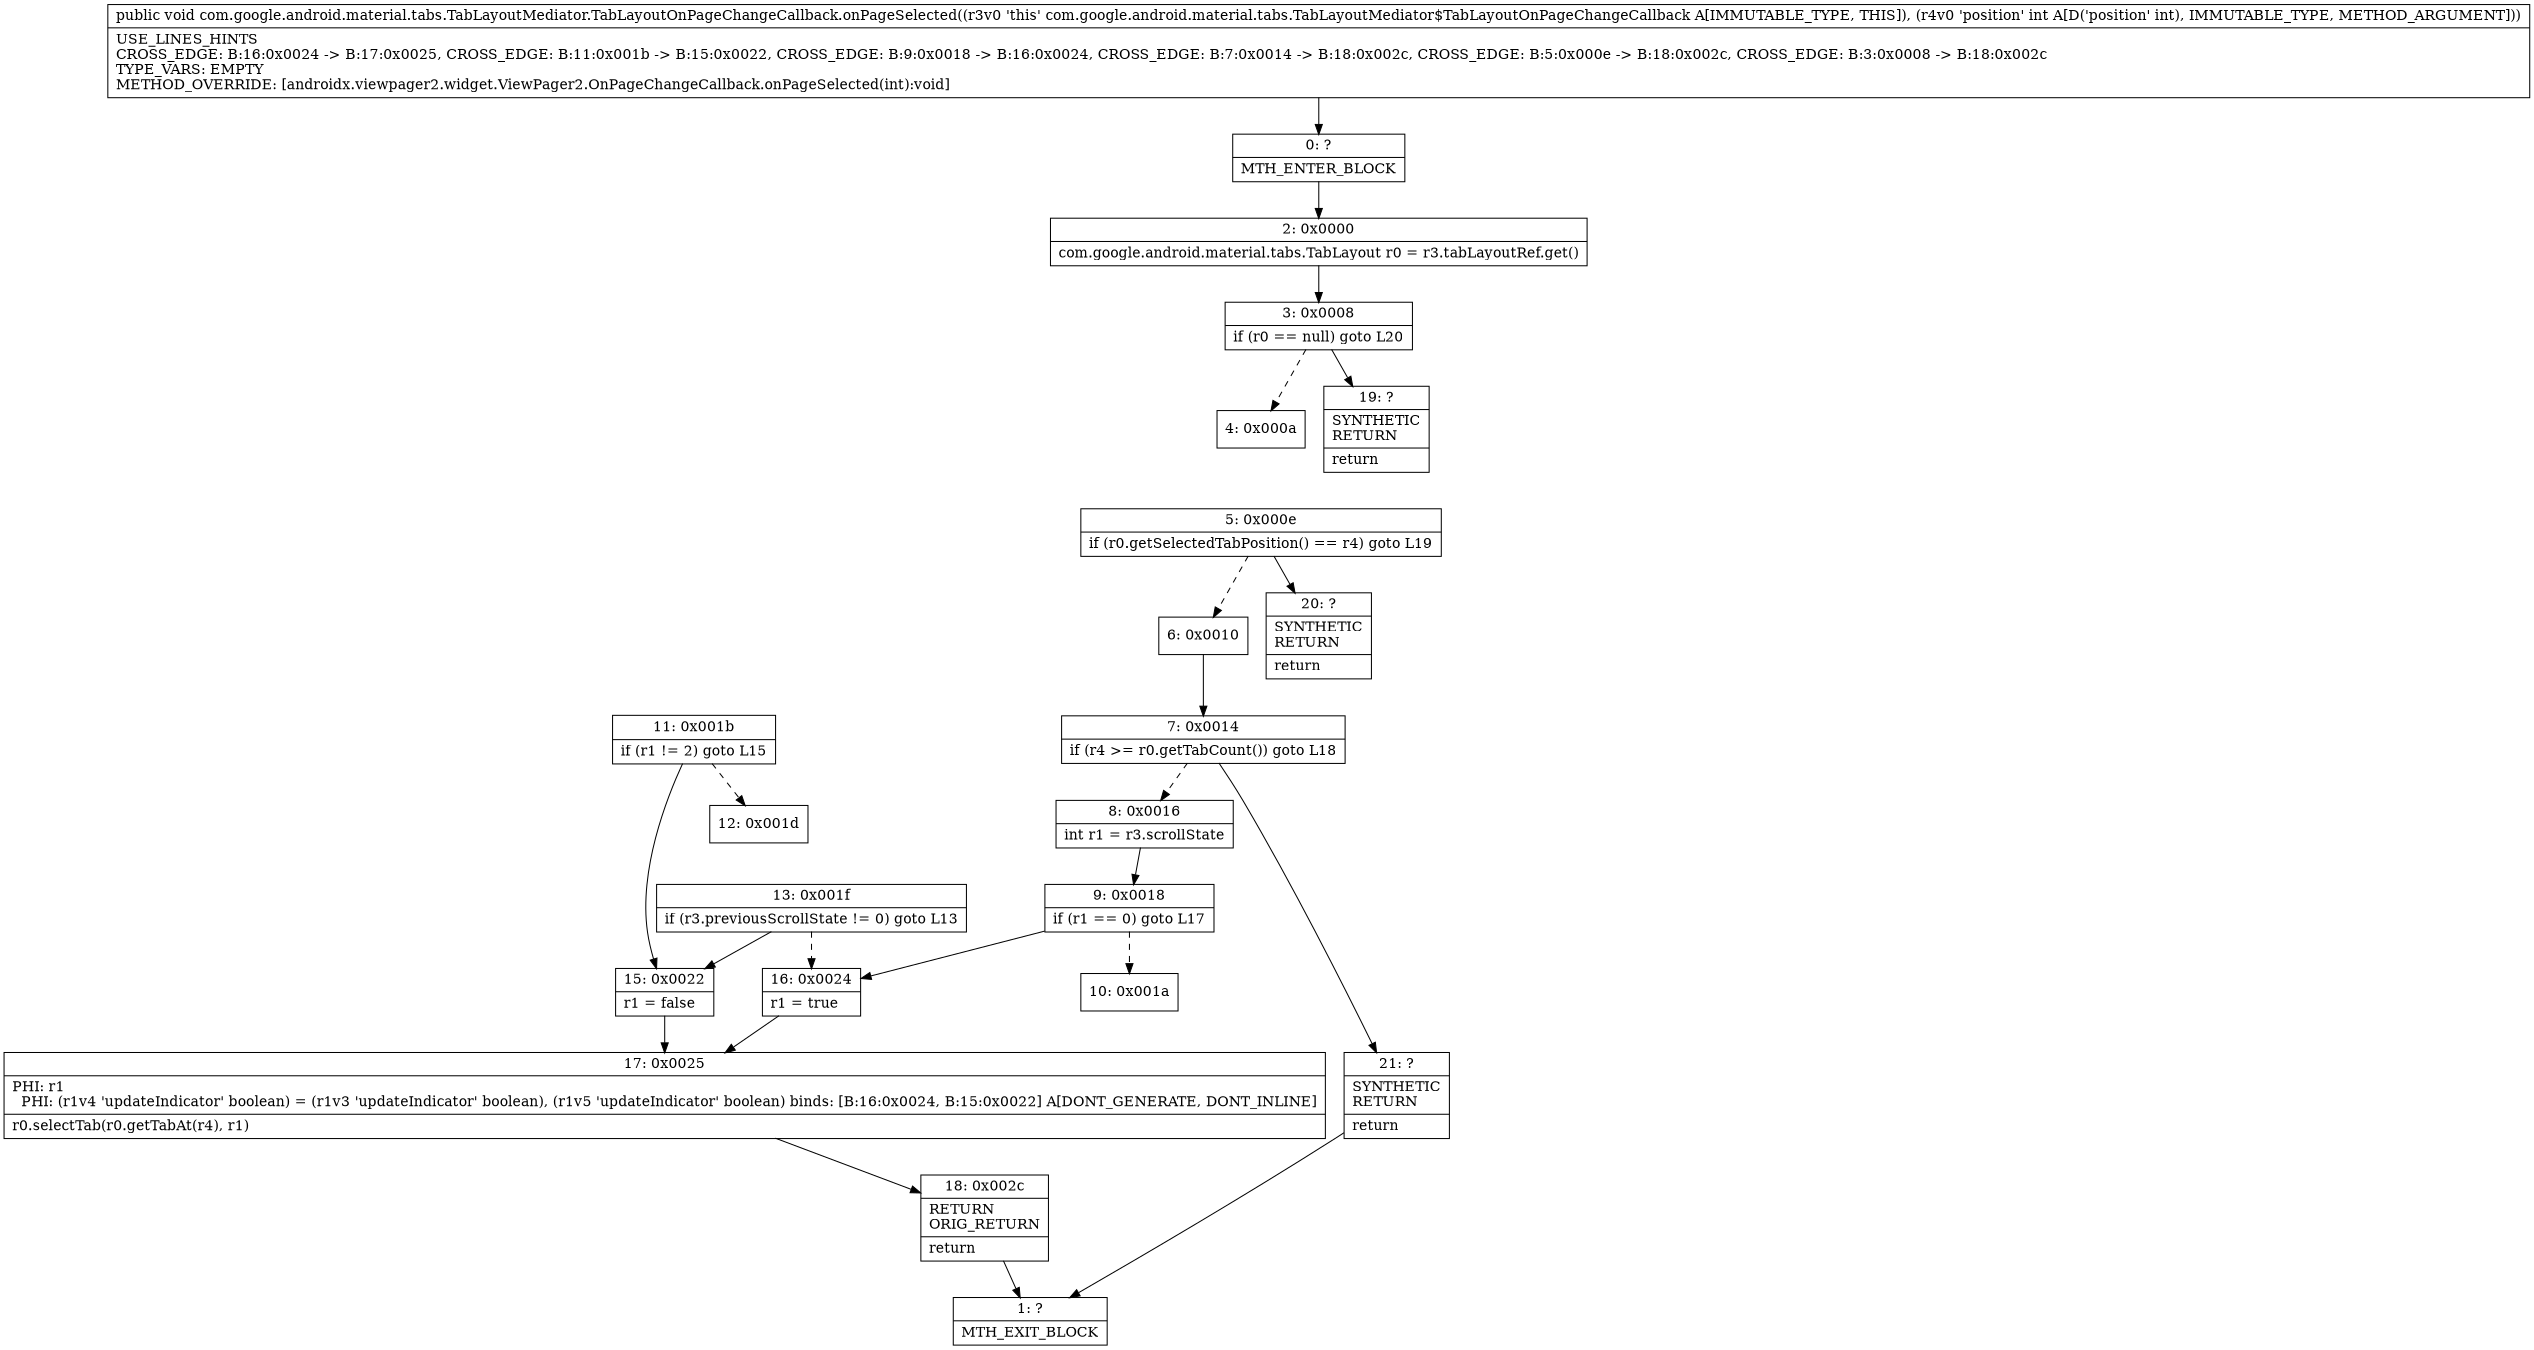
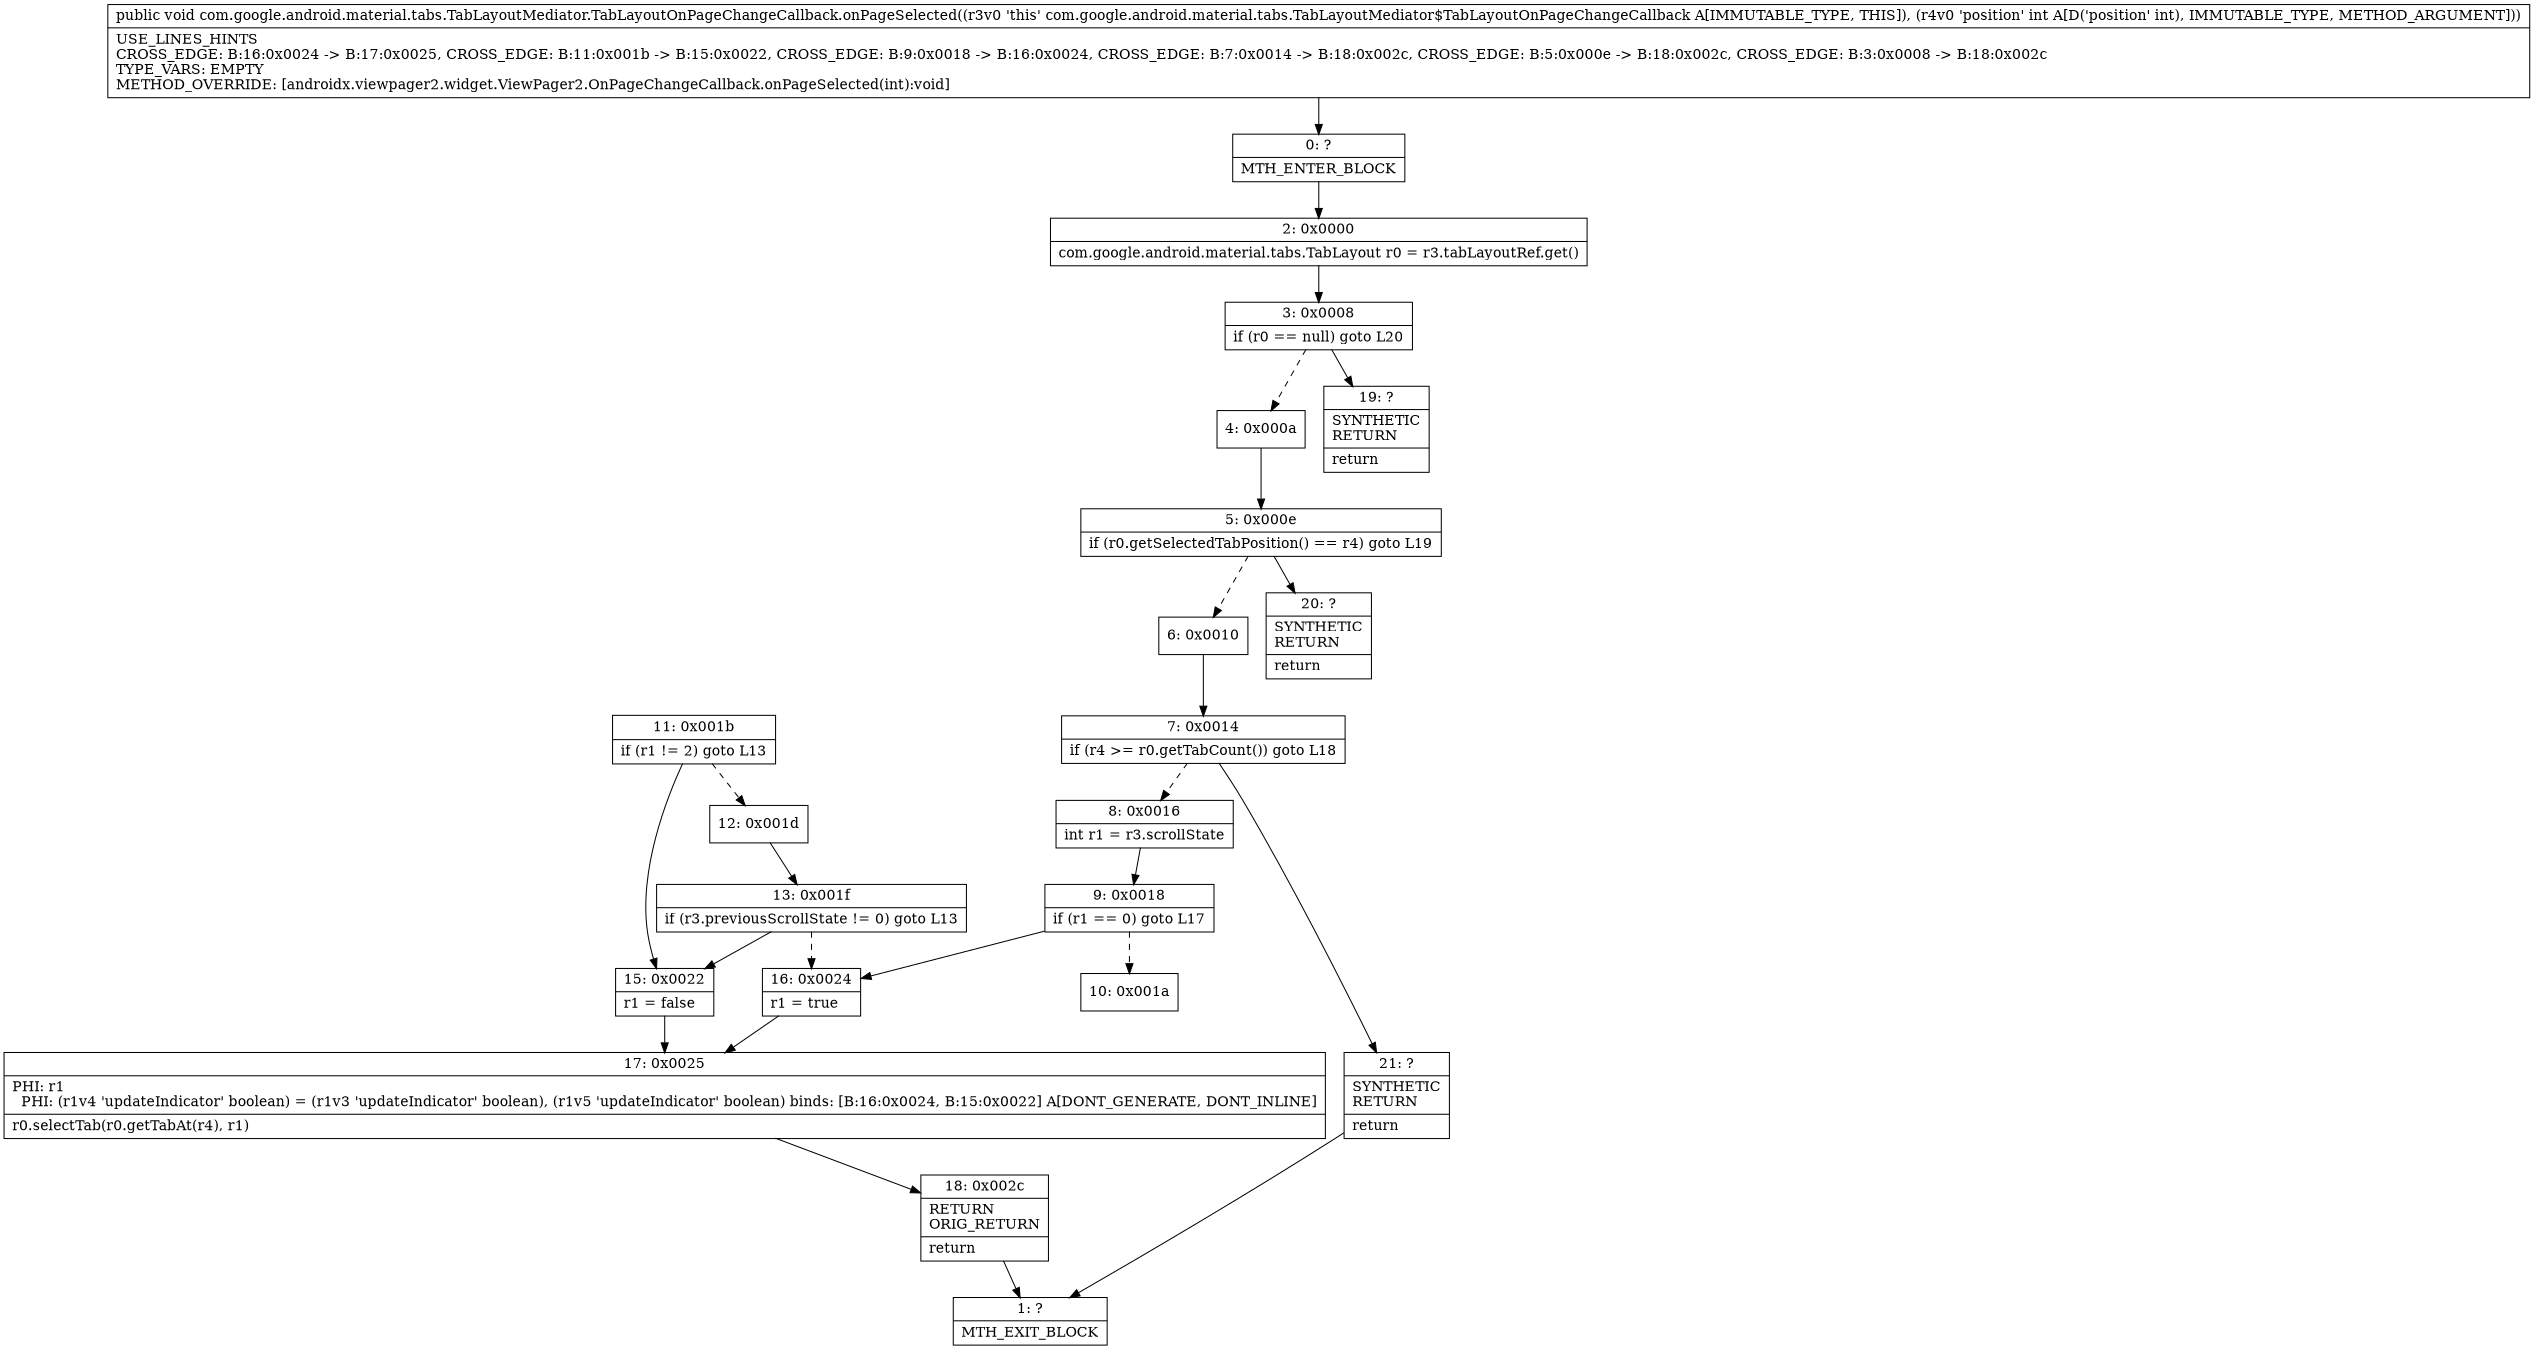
edge "4: 0x000a" -> "5: 0x000e": added
node "11: 0x001b": text "if (r1 != 2) goto L15" -> "if (r1 != 2) goto L13"
edge "12: 0x001d" -> "13: 0x001f": added
